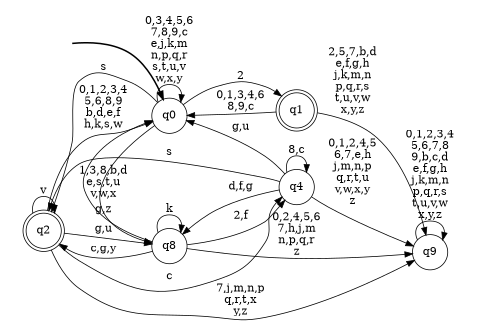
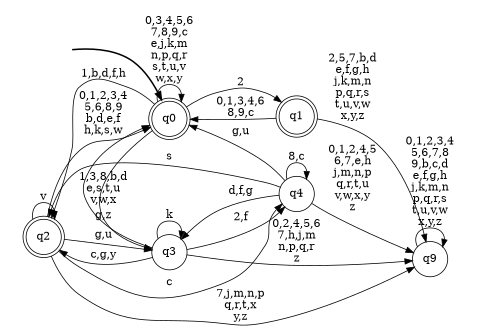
edge "q0" -> "q2": label "s" -> "1,b,d,f,h"
node "q0": shape circle -> doublecircle
node "q8": label "q8" -> "q3"
